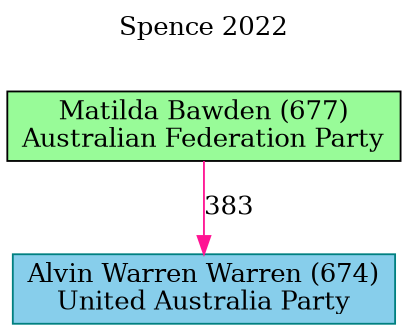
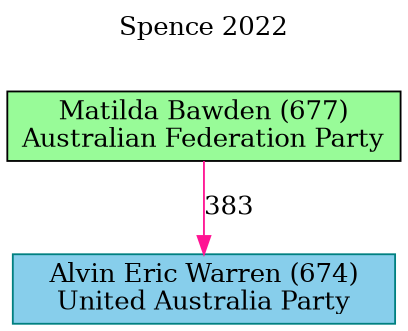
node "Alvin Warren Warren (674) United Australia Party": label "Alvin Warren Warren (674) United Australia Party" -> "Alvin Eric Warren (674) United Australia Party"
